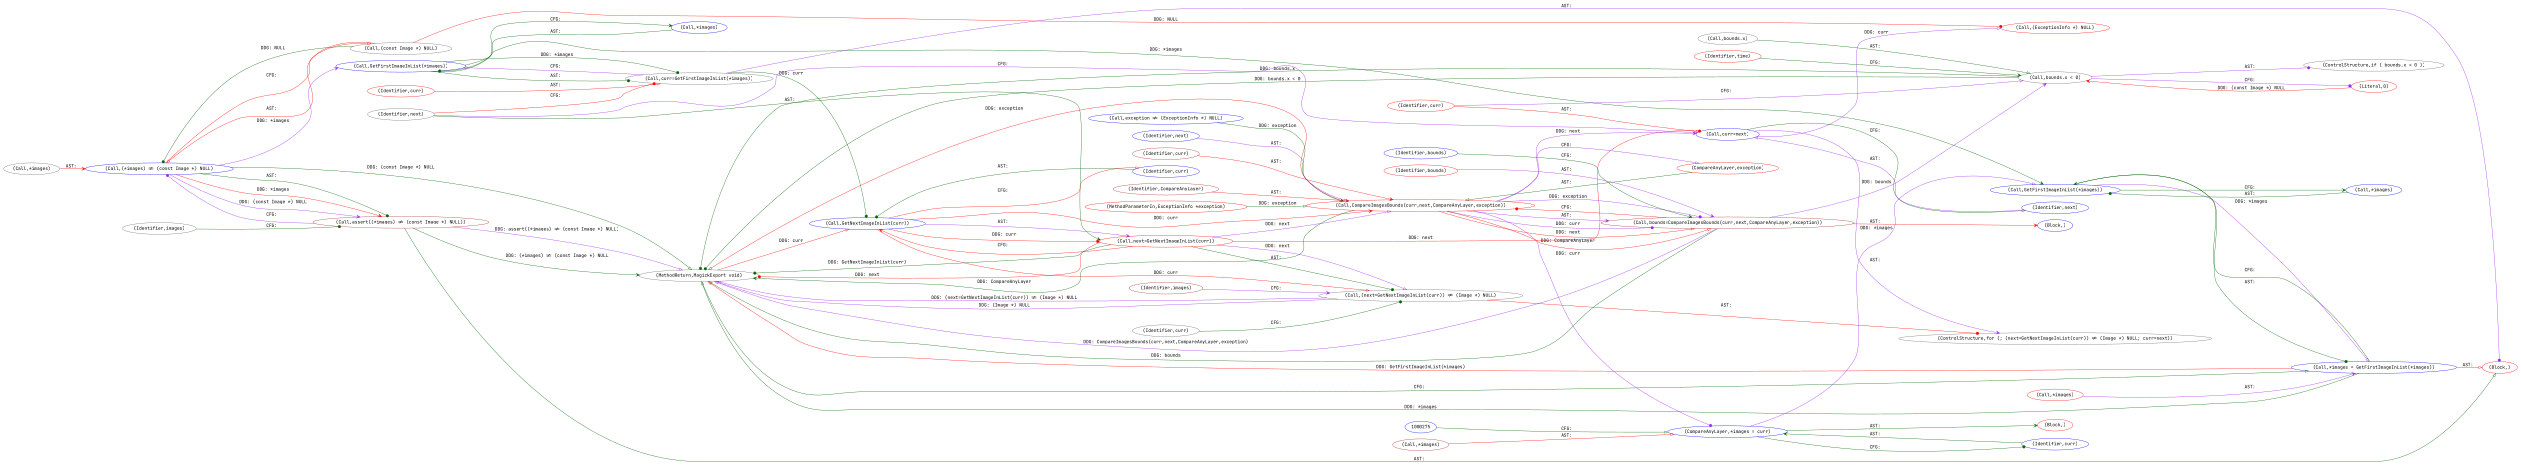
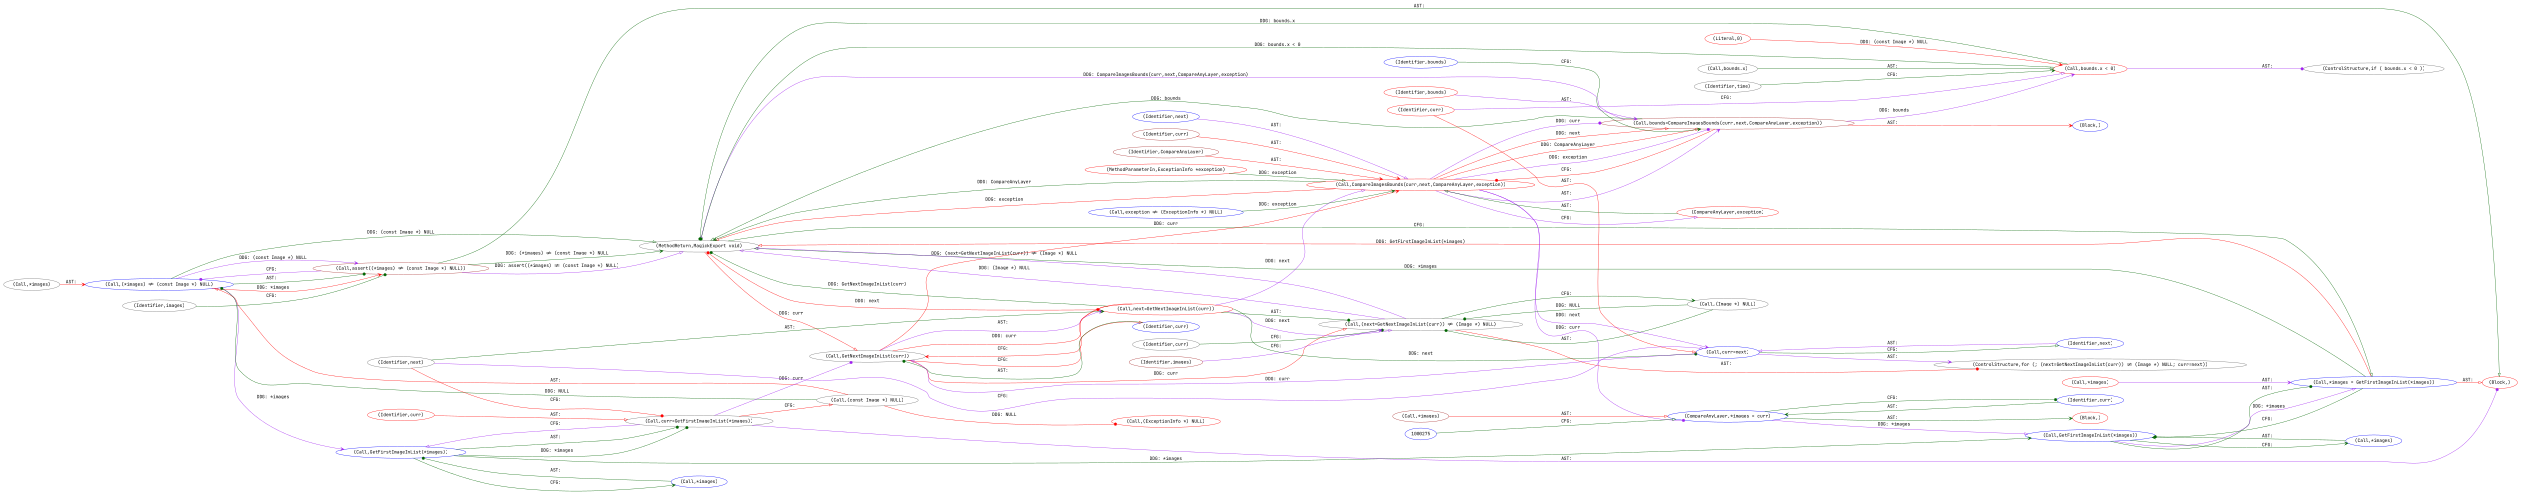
node "(Identifier,time)": color red -> gray40
edge "(Call,curr=next)" -> "(Call,(ExceptionInfo *) NULL)": now "(Call,curr=next)" -> "(Call,GetNextImageInList(curr))"
node "(Call,bounds.x < 0)": color gray40 -> red
edge "(Call,bounds.x < 0)" -> "(Literal,0)": removed, label "CFG:"
edge "(Call,(*images) != (const Image *) NULL)" -> "(Call,(const Image *) NULL)": now "(Call,curr=GetFirstImageInList(*images))" -> "(Call,(const Image *) NULL)"
edge "(Call,curr=GetFirstImageInList(*images))" -> "(Call,GetNextImageInList(curr))": color darkgreen -> purple
node "(Call,GetNextImageInList(curr))": color blue -> gray40
edge "(Call,next=GetNextImageInList(curr))" -> "(Call,curr=next)": color red -> darkgreen
node "(Call,(Image *) NULL)": added
